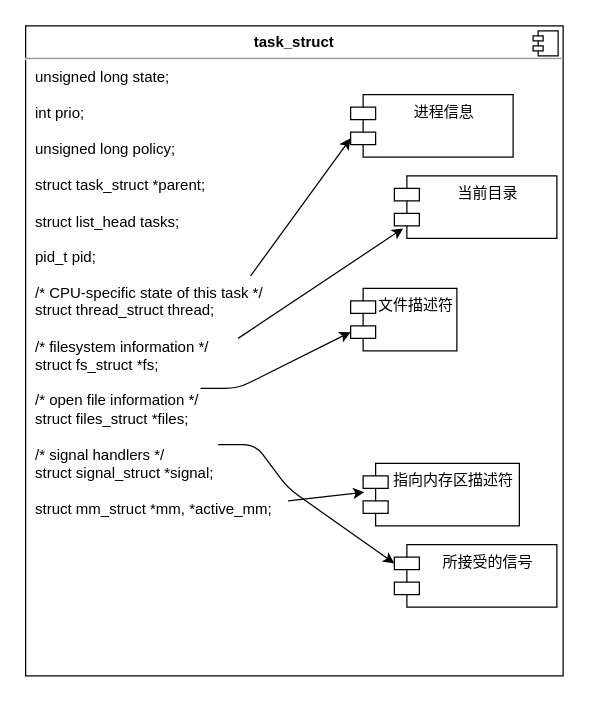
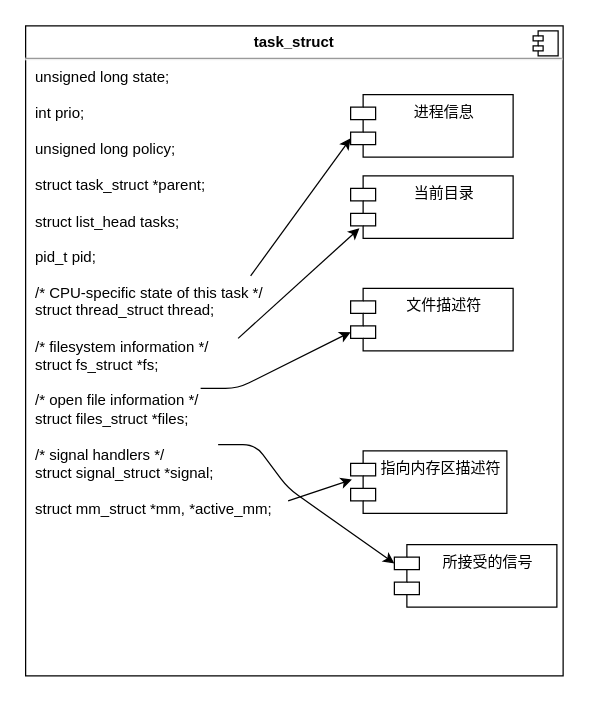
node "当前目录": moved (476, 207) -> (432, 207)
node "文件描述符": size 106x63 -> 163x63
node "指向内存区描述符": moved (441, 494) -> (429, 482)
